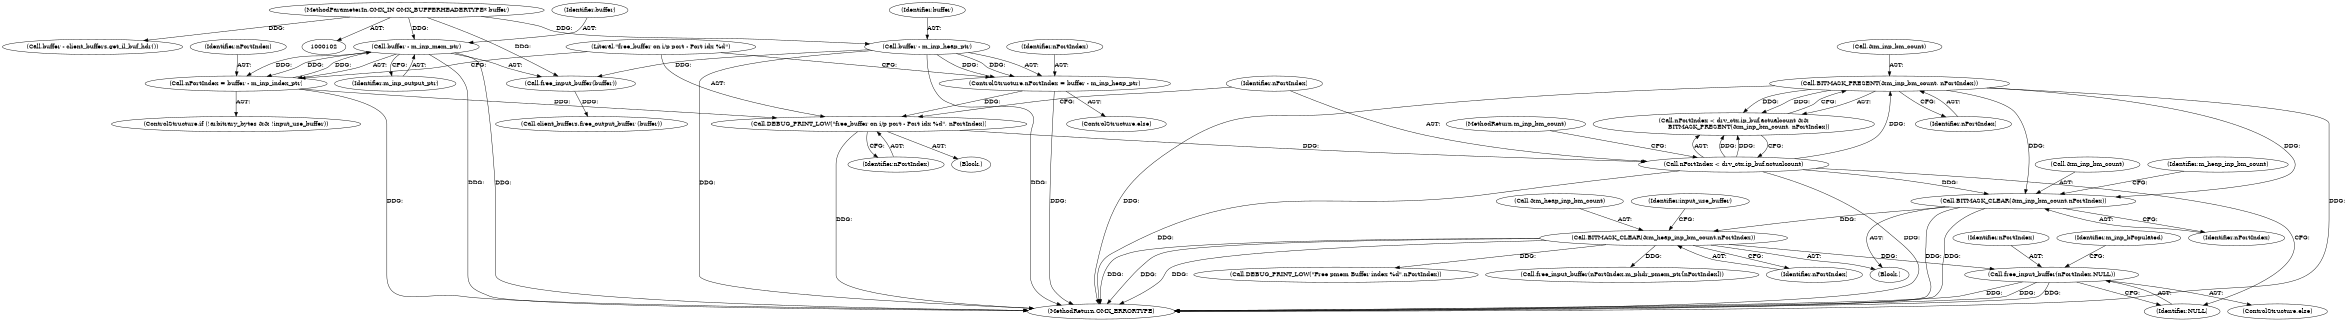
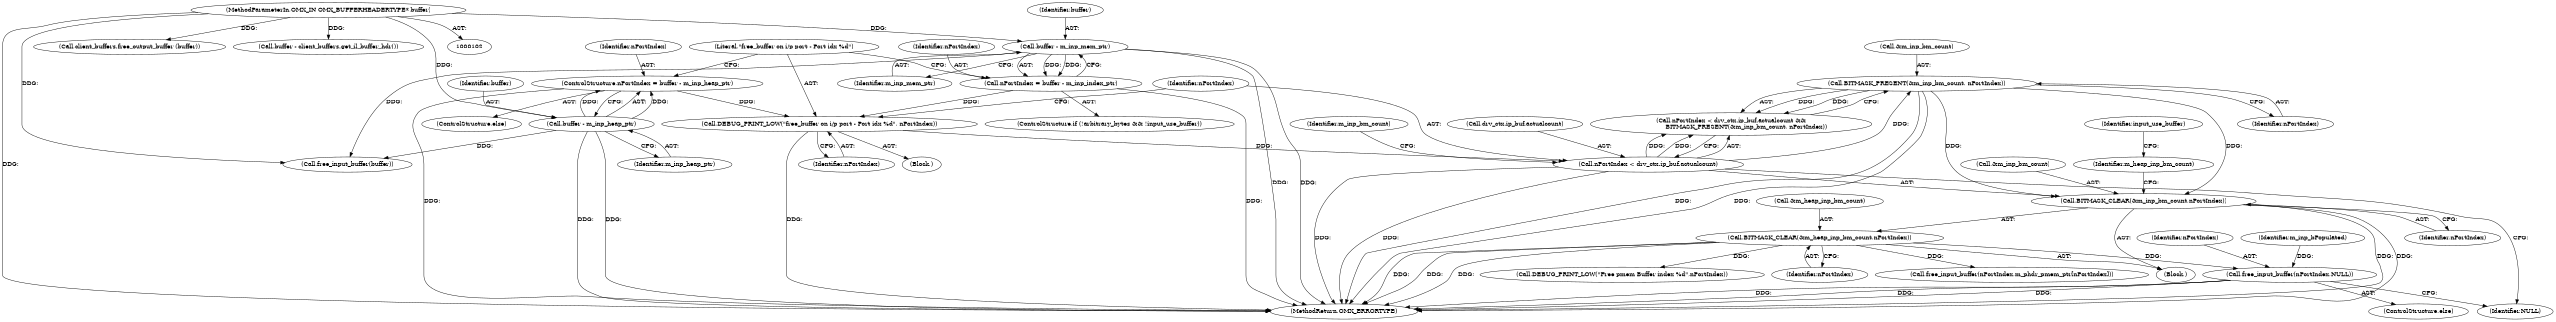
node "(Call,buffer - client_buffers.get_il_buf_hdr())": label "(Call,buffer - client_buffers.get_il_buf_hdr())" -> "(Call,buffer - client_buffers.get_il_buffer_hdr())"
edge "(Call,nPortIndex = buffer - m_inp_index_ptr)" -> "(Call,buffer - m_inp_mem_ptr)": label "DDG: " -> "CFG: "
edge "(Call,buffer - m_inp_mem_ptr)" -> "(Call,free_input_buffer(buffer))": label "AST: " -> "DDG: "
node "(Identifier,m_inp_output_ptr)": label "(Identifier,m_inp_output_ptr)" -> "(Identifier,m_inp_mem_ptr)"
edge "(ControlStructure,nPortIndex = buffer - m_inp_heap_ptr)" -> "(Call,buffer - m_inp_heap_ptr)": added, label "CFG:"
edge "(Call,free_input_buffer(buffer))" -> "(Call,client_buffers.free_output_buffer (buffer))": now "(MethodParameterIn,OMX_IN OMX_BUFFERHEADERTYPE* buffer)" -> "(Call,client_buffers.free_output_buffer (buffer))"
node "(Call,drv_ctx.ip_buf.actualcount)": added
node "(MethodReturn,m_inp_bm_count)": label "(MethodReturn,m_inp_bm_count)" -> "(Identifier,m_inp_bm_count)"
node "(Identifier,m_inp_heap_ptr)": added
edge "(Call,nPortIndex < drv_ctx.ip_buf.actualcount)" -> "(Call,BITMASK_CLEAR(&m_inp_bm_count,nPortIndex))": label "DDG: " -> "AST: "
edge "(Identifier,input_use_buffer)" -> "(Call,BITMASK_CLEAR(&m_heap_inp_bm_count,nPortIndex))": now "(Identifier,input_use_buffer)" -> "(Identifier,m_heap_inp_bm_count)"
edge "(Call,BITMASK_CLEAR(&m_inp_bm_count,nPortIndex))" -> "(Call,BITMASK_CLEAR(&m_heap_inp_bm_count,nPortIndex))": label "DDG: " -> "AST: "
edge "(Identifier,m_inp_bPopulated)" -> "(Call,free_input_buffer(nPortIndex,NULL))": label "CFG: " -> "DDG: "
edge "(Identifier,NULL)" -> "(Call,free_input_buffer(nPortIndex,NULL))": removed, label "AST:"
edge "(MethodParameterIn,OMX_IN OMX_BUFFERHEADERTYPE* buffer)" -> "(MethodReturn,OMX_ERRORTYPE)": added, label "DDG:"
